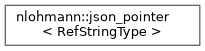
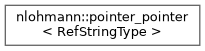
node "nlohmann::json_pointer < RefStringType >": label "nlohmann::json_pointer < RefStringType >" -> "nlohmann::pointer_pointer < RefStringType >"
